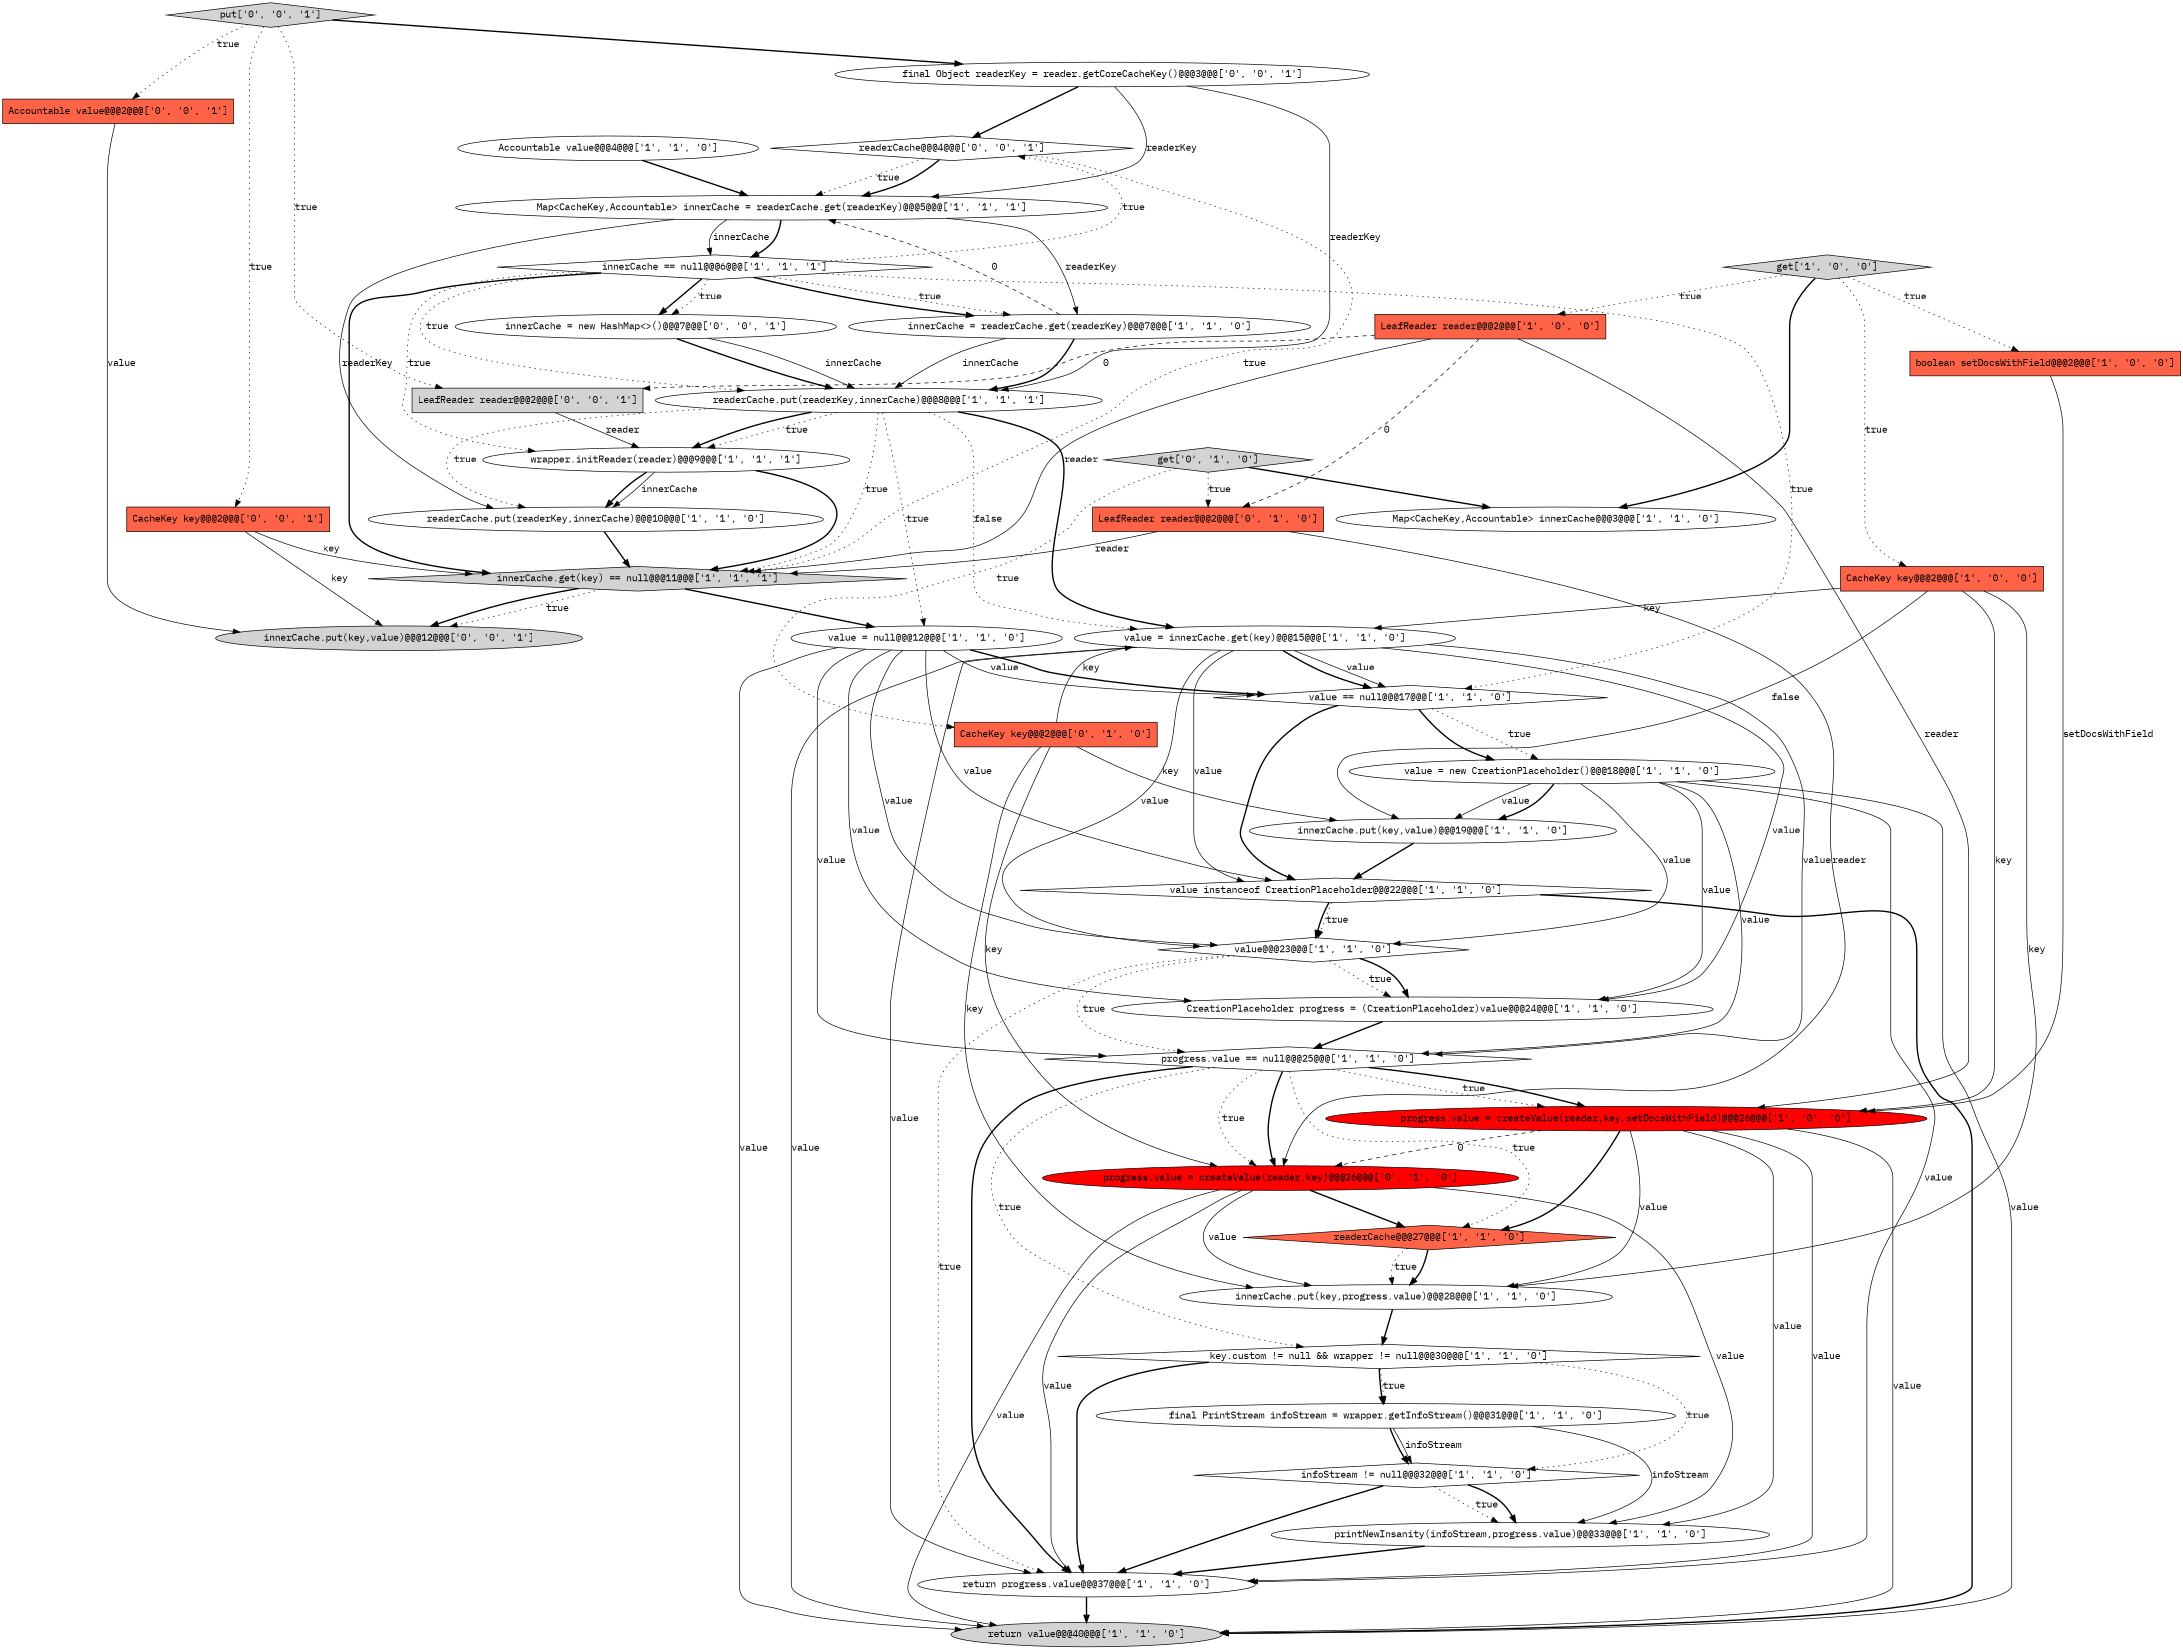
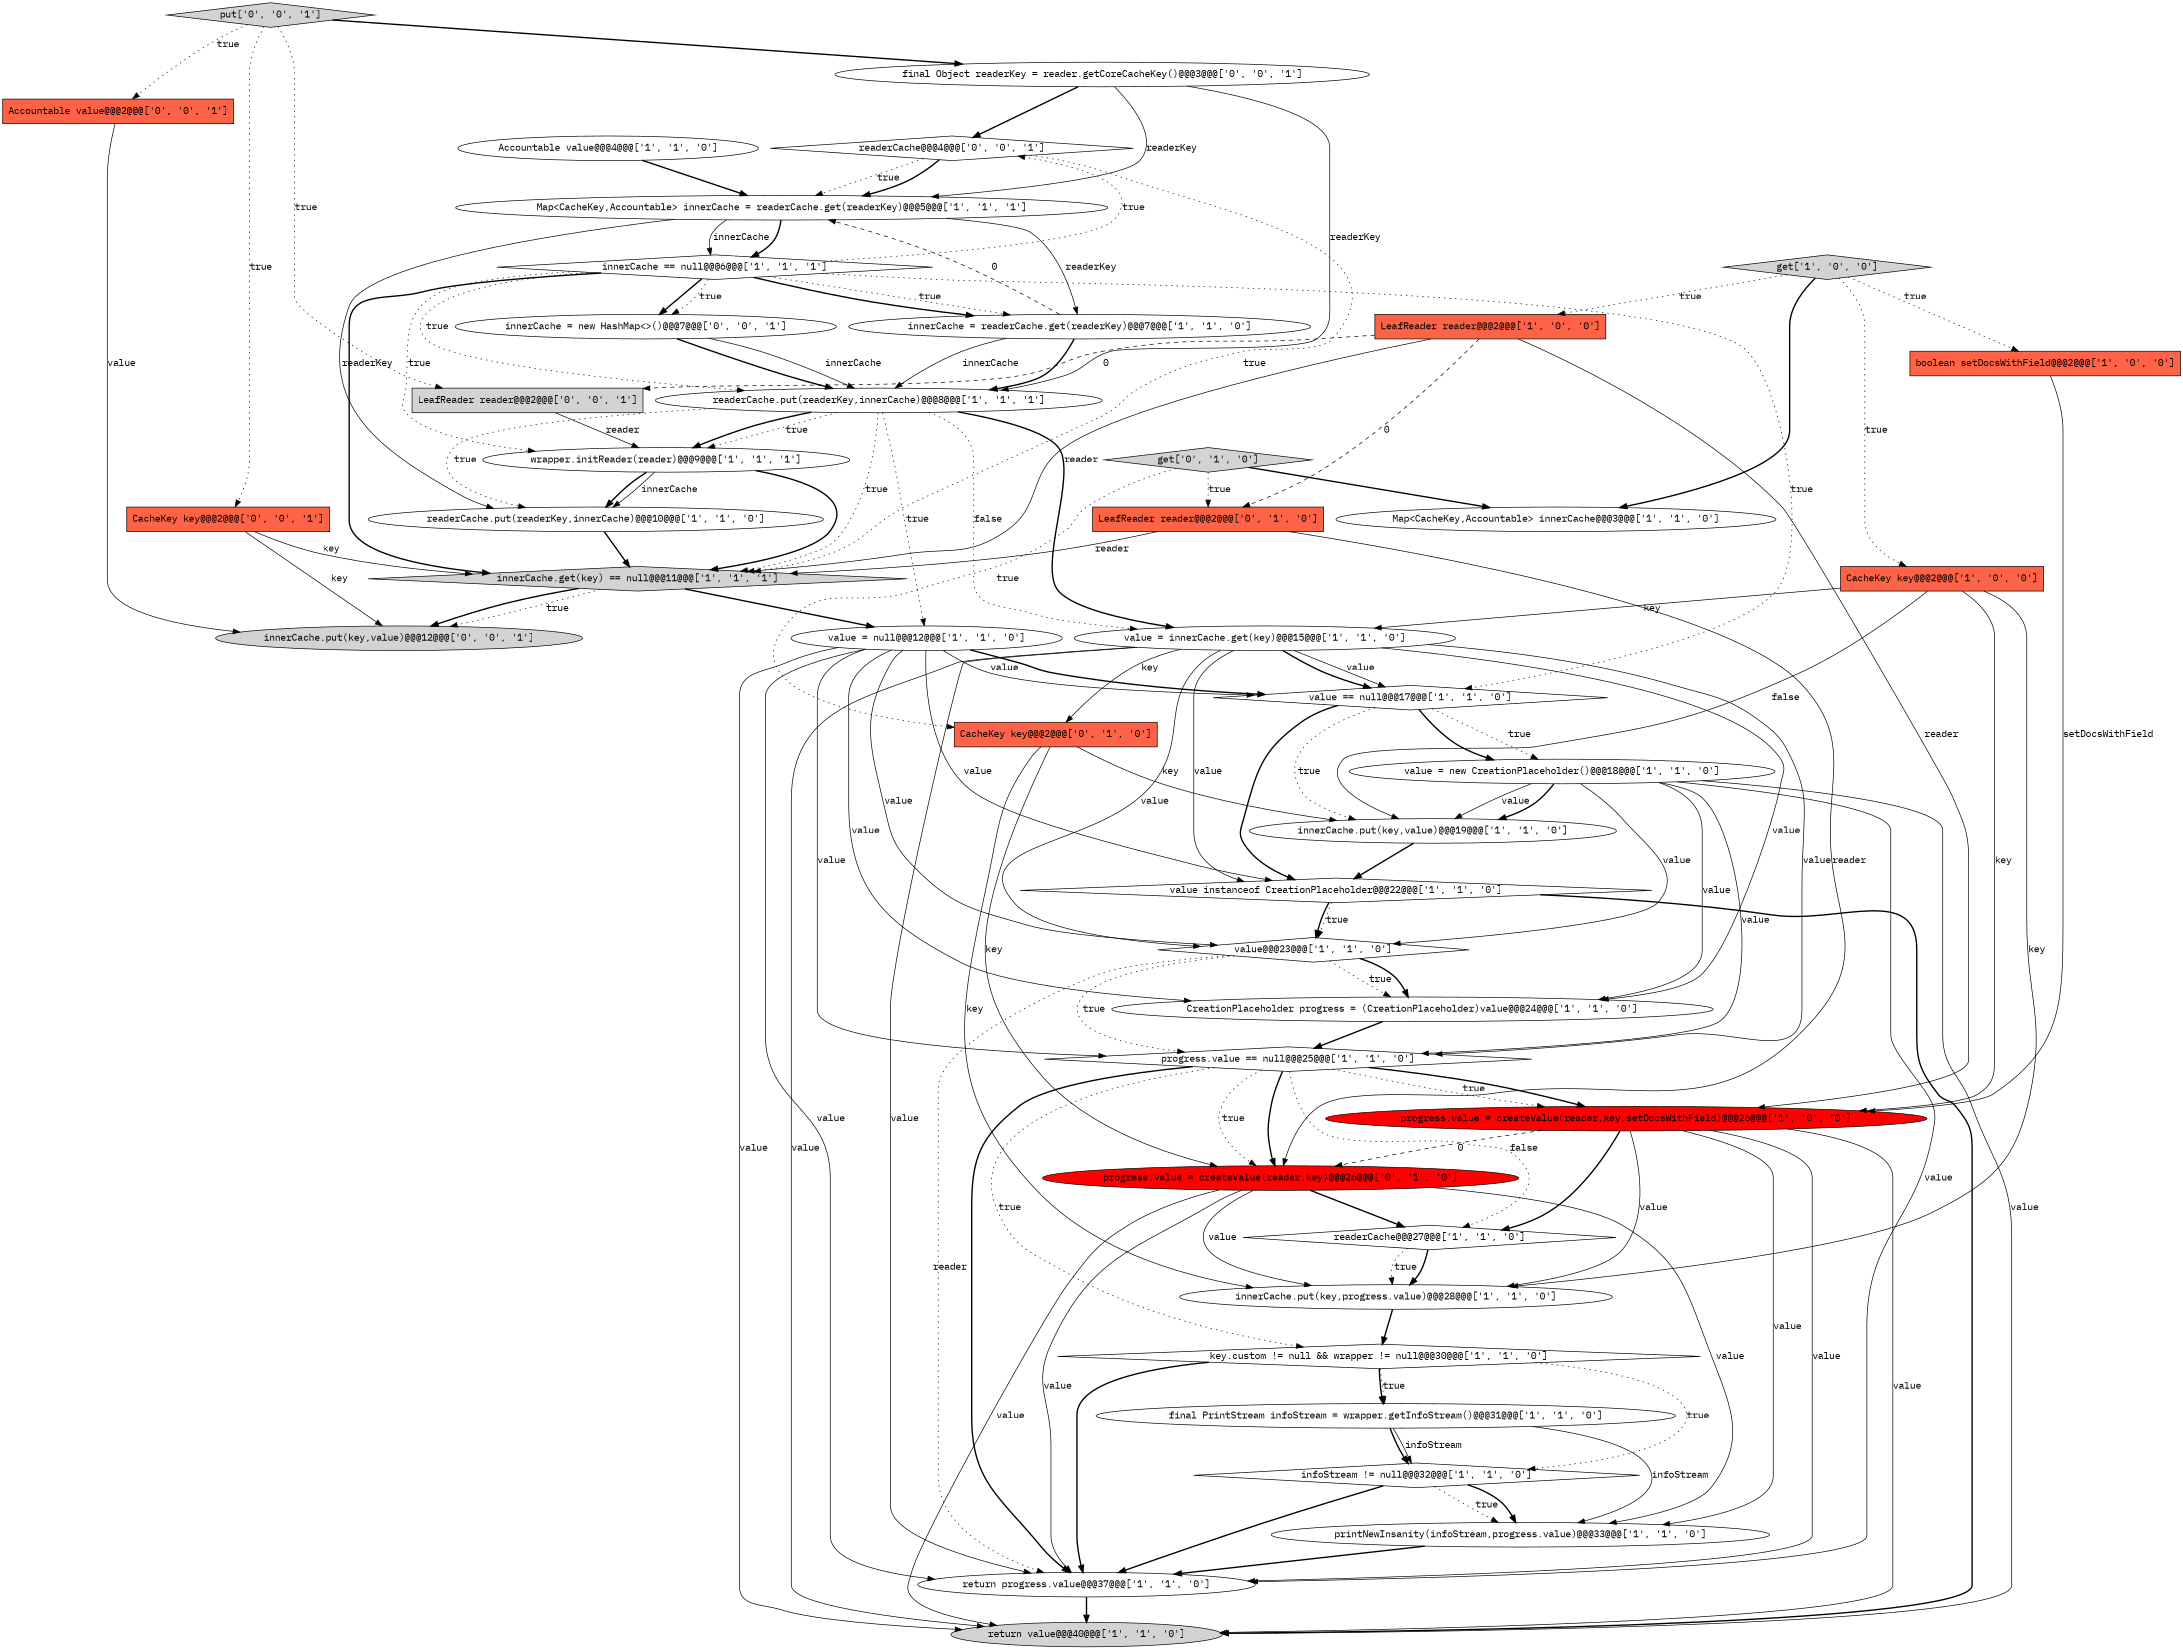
edge "CacheKey key@@@2@@@['0', '1', '0']" -> "value = innerCache.get(key)@@@15@@@['1', '1', '0']": reversed
edge "value == null@@@17@@@['1', '1', '0']" -> "innerCache.put(key,value)@@@19@@@['1', '1', '0']": added, label "true"
edge "value = null@@@12@@@['1', '1', '0']" -> "return progress.value@@@37@@@['1', '1', '0']": added, label "value"
edge "progress.value == null@@@25@@@['1', '1', '0']" -> "readerCache@@@27@@@['1', '1', '0']": label "true" -> "false"
node "readerCache@@@27@@@['1', '1', '0']": fillcolor tomato -> white
edge "value@@@23@@@['1', '1', '0']" -> "return progress.value@@@37@@@['1', '1', '0']": label "true" -> "reader"
